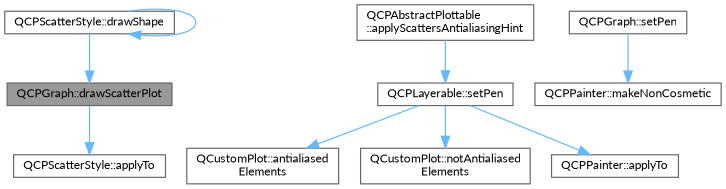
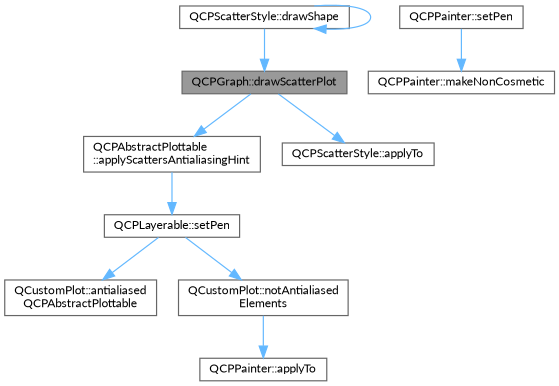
node "QCPGraph::setPen": label "QCPGraph::setPen" -> "QCPPainter::setPen"
edge "QCPGraph::drawScatterPlot" -> "QCPAbstractPlottable ::applyScattersAntialiasingHint": added
edge "QCPLayerable::setPen" -> "QCPPainter::applyTo": now "QCustomPlot::notAntialiased Elements" -> "QCPPainter::applyTo"
node "QCustomPlot::antialiased Elements": label "QCustomPlot::antialiased Elements" -> "QCustomPlot::antialiased QCPAbstractPlottable"
